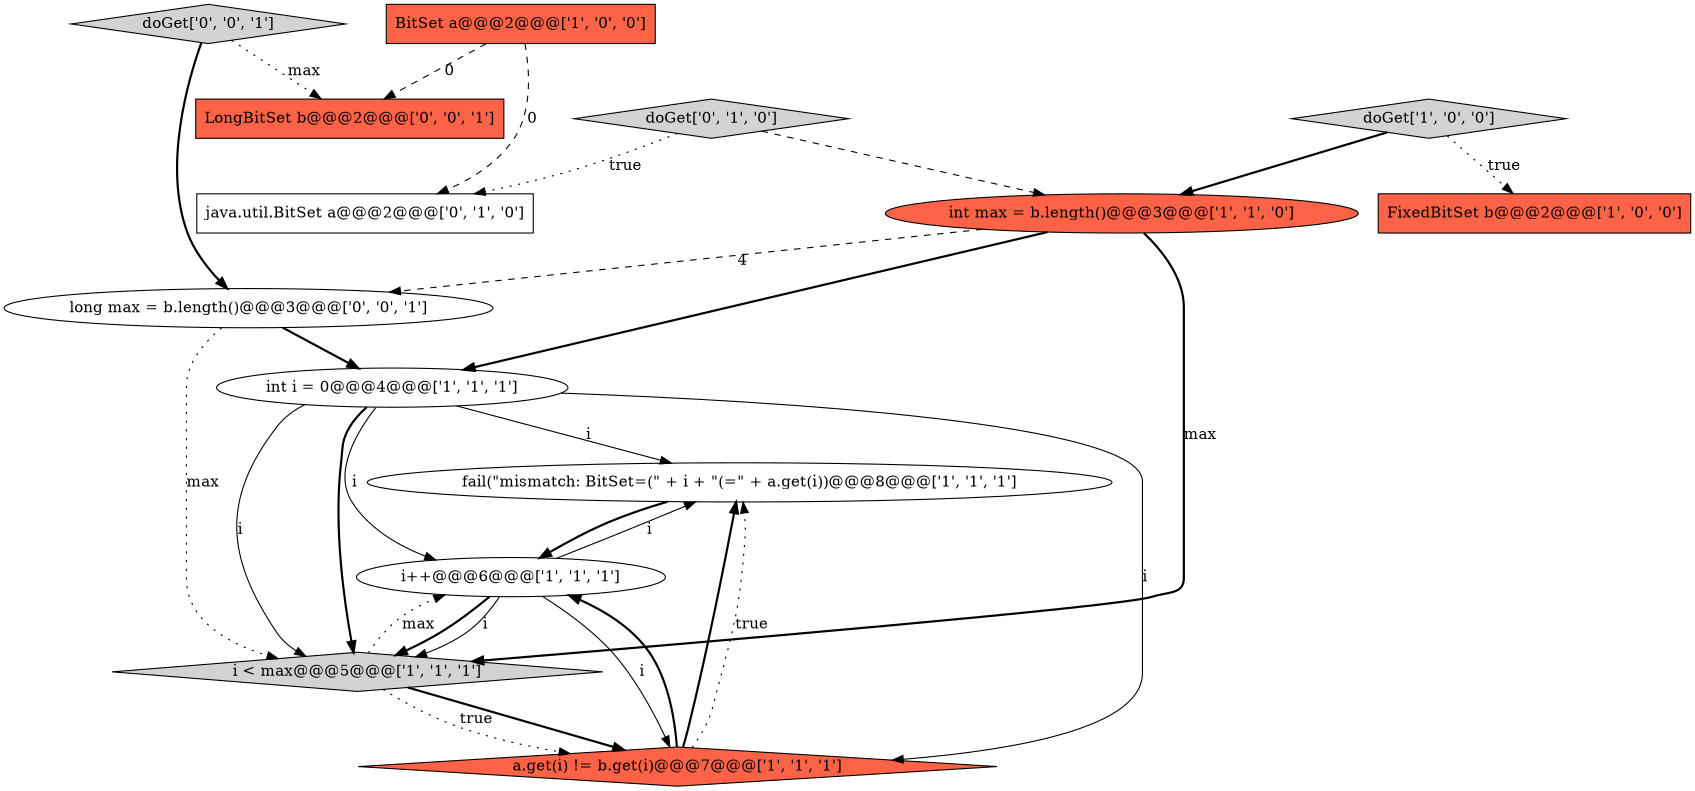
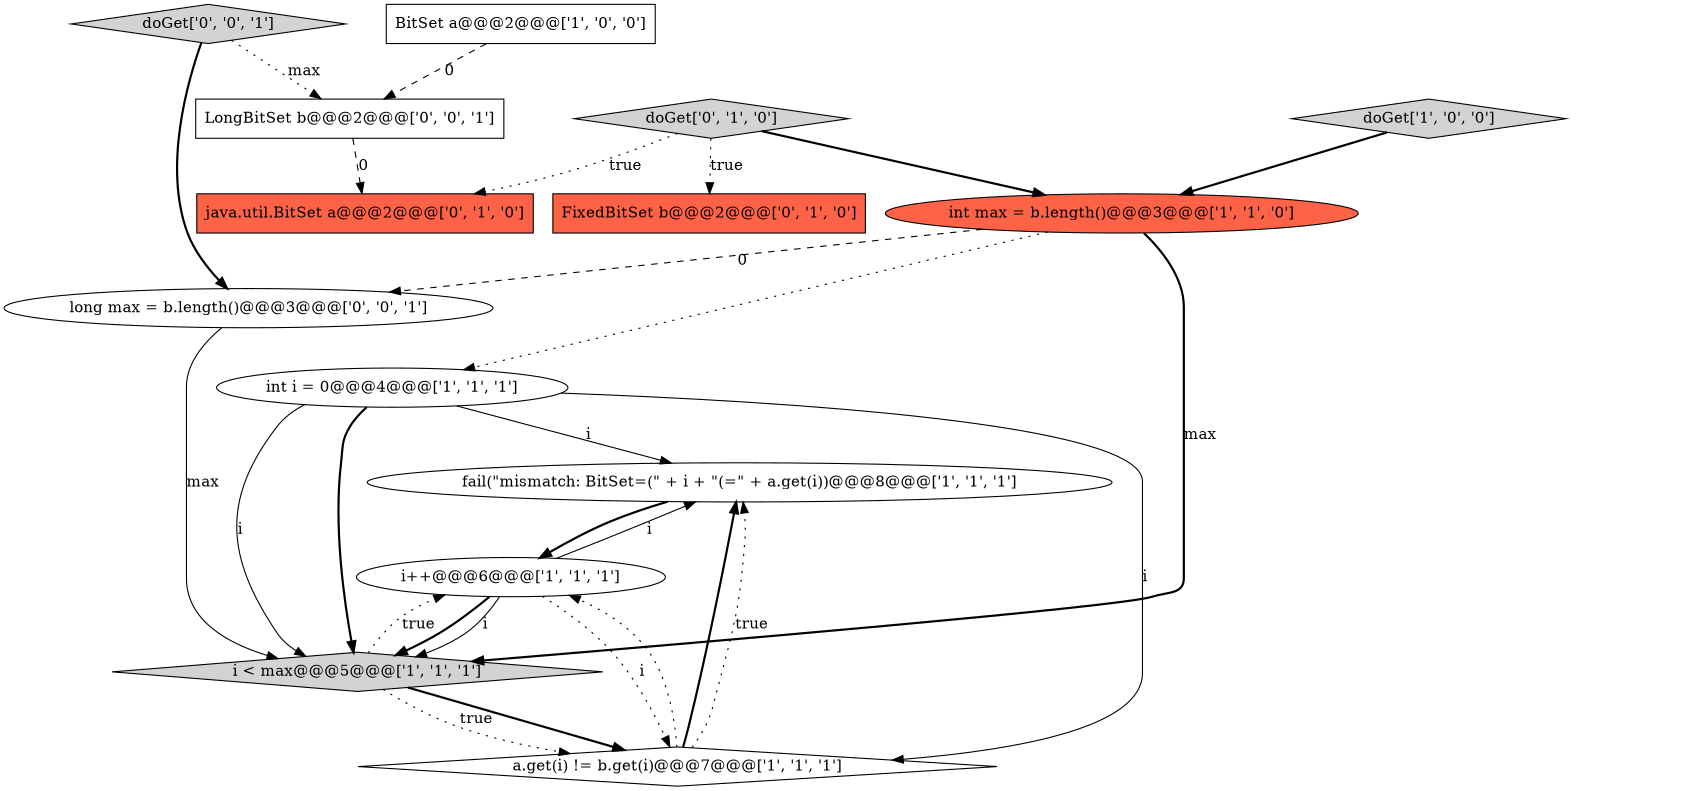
node "BitSet a@@@2@@@['1', '0', '0']": fillcolor tomato -> white
node "LongBitSet b@@@2@@@['0', '0', '1']": fillcolor tomato -> white
edge "BitSet a@@@2@@@['1', '0', '0']" -> "java.util.BitSet a@@@2@@@['0', '1', '0']": now "LongBitSet b@@@2@@@['0', '0', '1']" -> "java.util.BitSet a@@@2@@@['0', '1', '0']"
edge "doGet['0', '1', '0']" -> "int max = b.length()@@@3@@@['1', '1', '0']": style dashed -> bold
node "java.util.BitSet a@@@2@@@['0', '1', '0']": fillcolor white -> tomato
node "FixedBitSet b@@@2@@@['0', '1', '0']": added
node "FixedBitSet b@@@2@@@['1', '0', '0']": removed
edge "int max = b.length()@@@3@@@['1', '1', '0']" -> "long max = b.length()@@@3@@@['0', '0', '1']": label "4" -> "0"
edge "int max = b.length()@@@3@@@['1', '1', '0']" -> "int i = 0@@@4@@@['1', '1', '1']": style bold -> dotted
edge "long max = b.length()@@@3@@@['0', '0', '1']" -> "int i = 0@@@4@@@['1', '1', '1']": removed
edge "int i = 0@@@4@@@['1', '1', '1']" -> "i++@@@6@@@['1', '1', '1']": removed, label "i"
edge "long max = b.length()@@@3@@@['0', '0', '1']" -> "i < max@@@5@@@['1', '1', '1']": style dotted -> solid
edge "i < max@@@5@@@['1', '1', '1']" -> "i++@@@6@@@['1', '1', '1']": label "max" -> "true"
edge "i++@@@6@@@['1', '1', '1']" -> "a.get(i) != b.get(i)@@@7@@@['1', '1', '1']": style solid -> dotted
edge "a.get(i) != b.get(i)@@@7@@@['1', '1', '1']" -> "i++@@@6@@@['1', '1', '1']": style bold -> dotted
node "a.get(i) != b.get(i)@@@7@@@['1', '1', '1']": fillcolor tomato -> white
